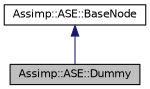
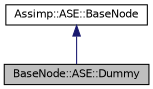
node "Assimp::ASE::Dummy": label "Assimp::ASE::Dummy" -> "BaseNode::ASE::Dummy"
